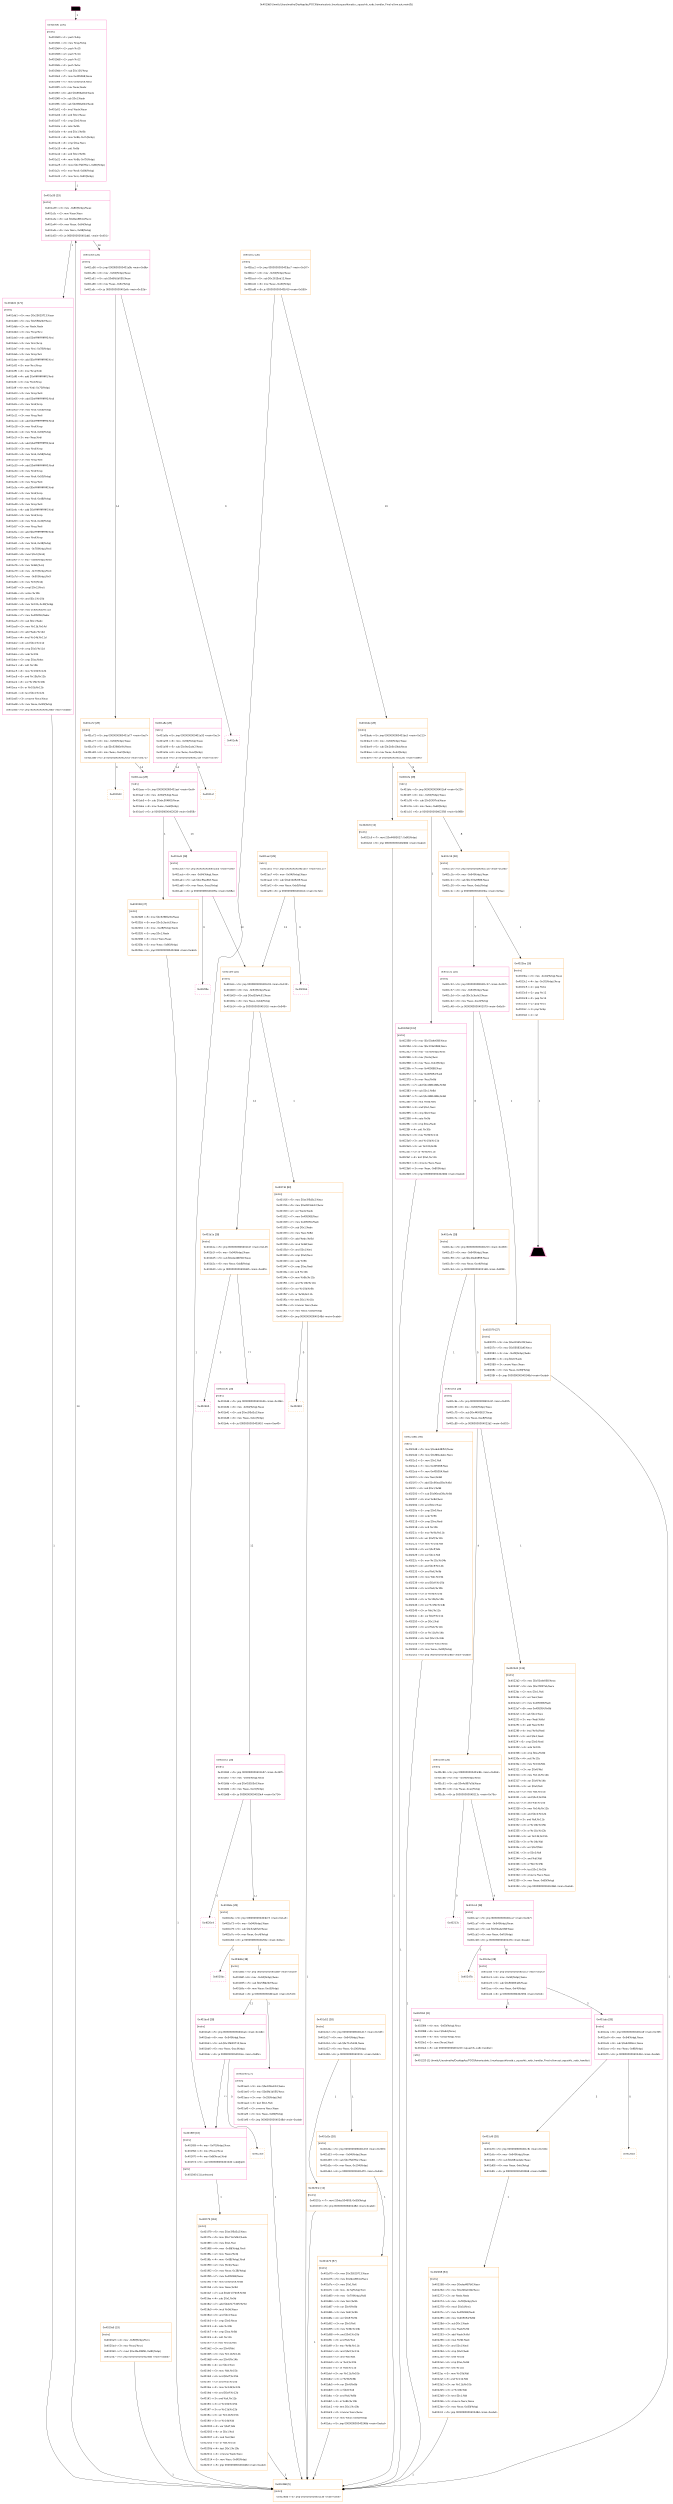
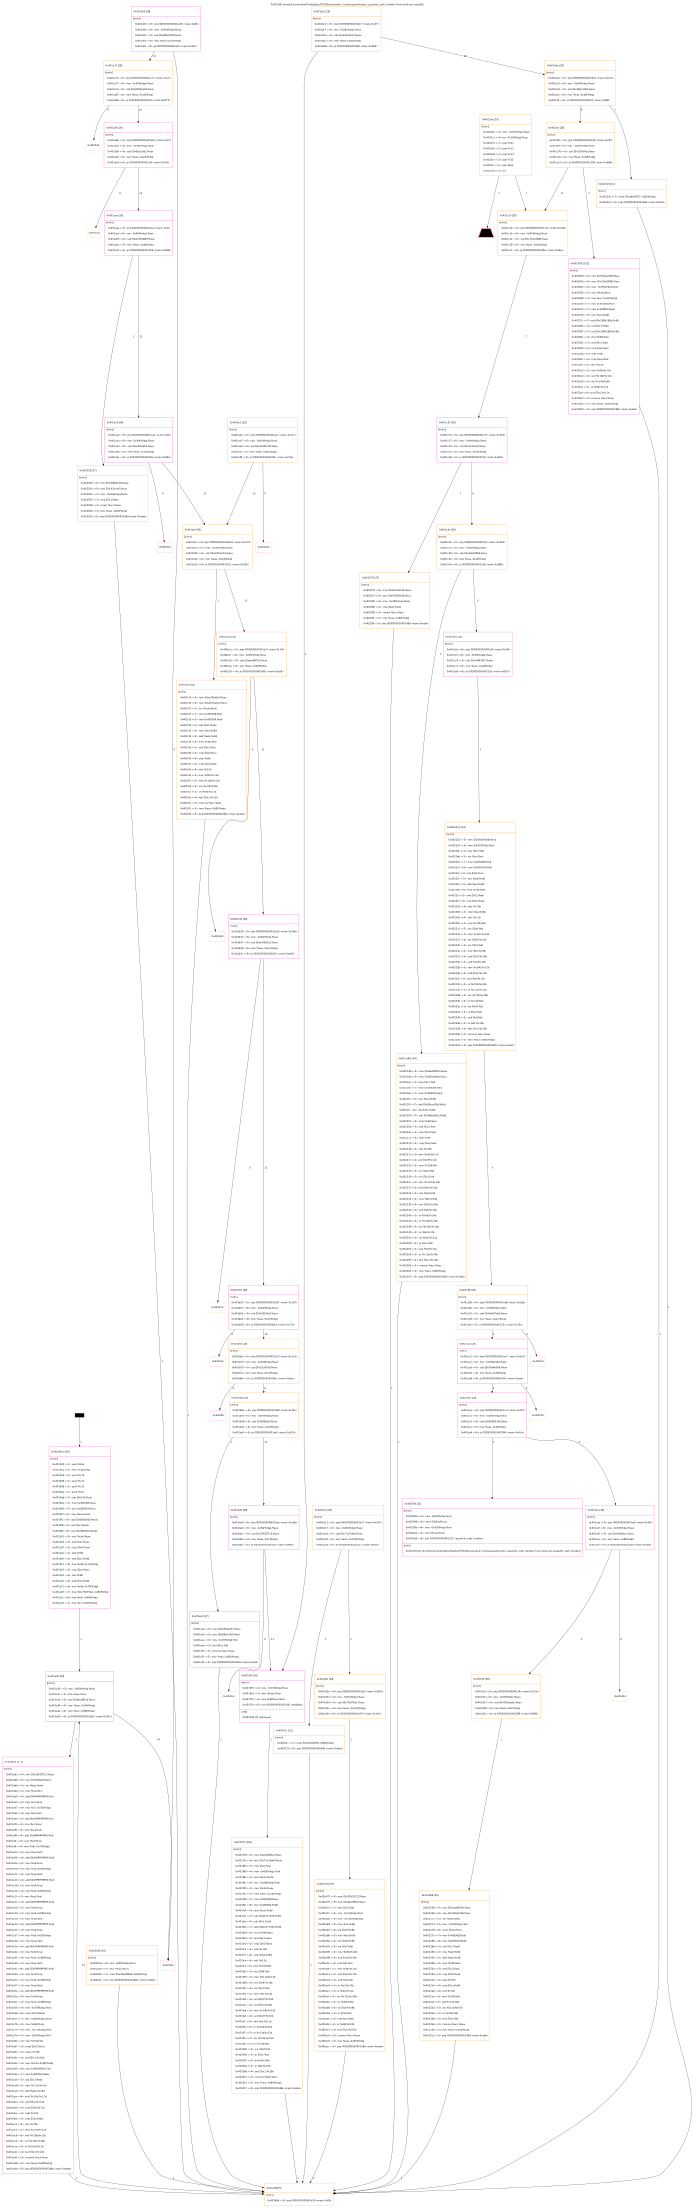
edge "0x401a39 [29]" -> "0x401a56 [28]": now "0x401a39 [29]" -> "0x401efb"
edge "0x401a72 [28]" -> "0x401aaa [28]": now "0x401a72 [28]" -> "0x401a8e [28]"
edge "0x401c16 [28]" -> "0x4023be [16]": reversed
edge "0x401f16 [83]" -> "0x402410": now "0x401b36 [28]" -> "0x402410"
edge "0x401c6a [28]" -> "0x401c86 [28]": now "0x4022d2 [134]" -> "0x401c86 [28]"
